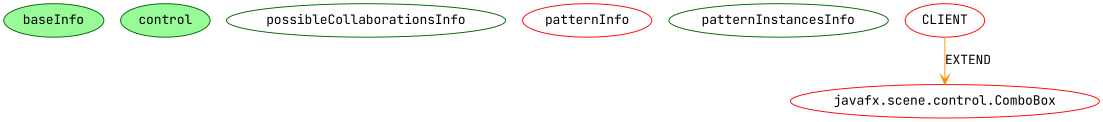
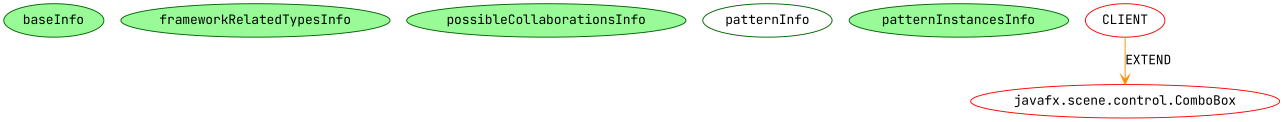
node "control": label "control" -> "frameworkRelatedTypesInfo"
node "possibleCollaborationsInfo": fillcolor white -> palegreen
node "patternInfo": color red -> darkgreen
node "patternInstancesInfo": fillcolor white -> palegreen
